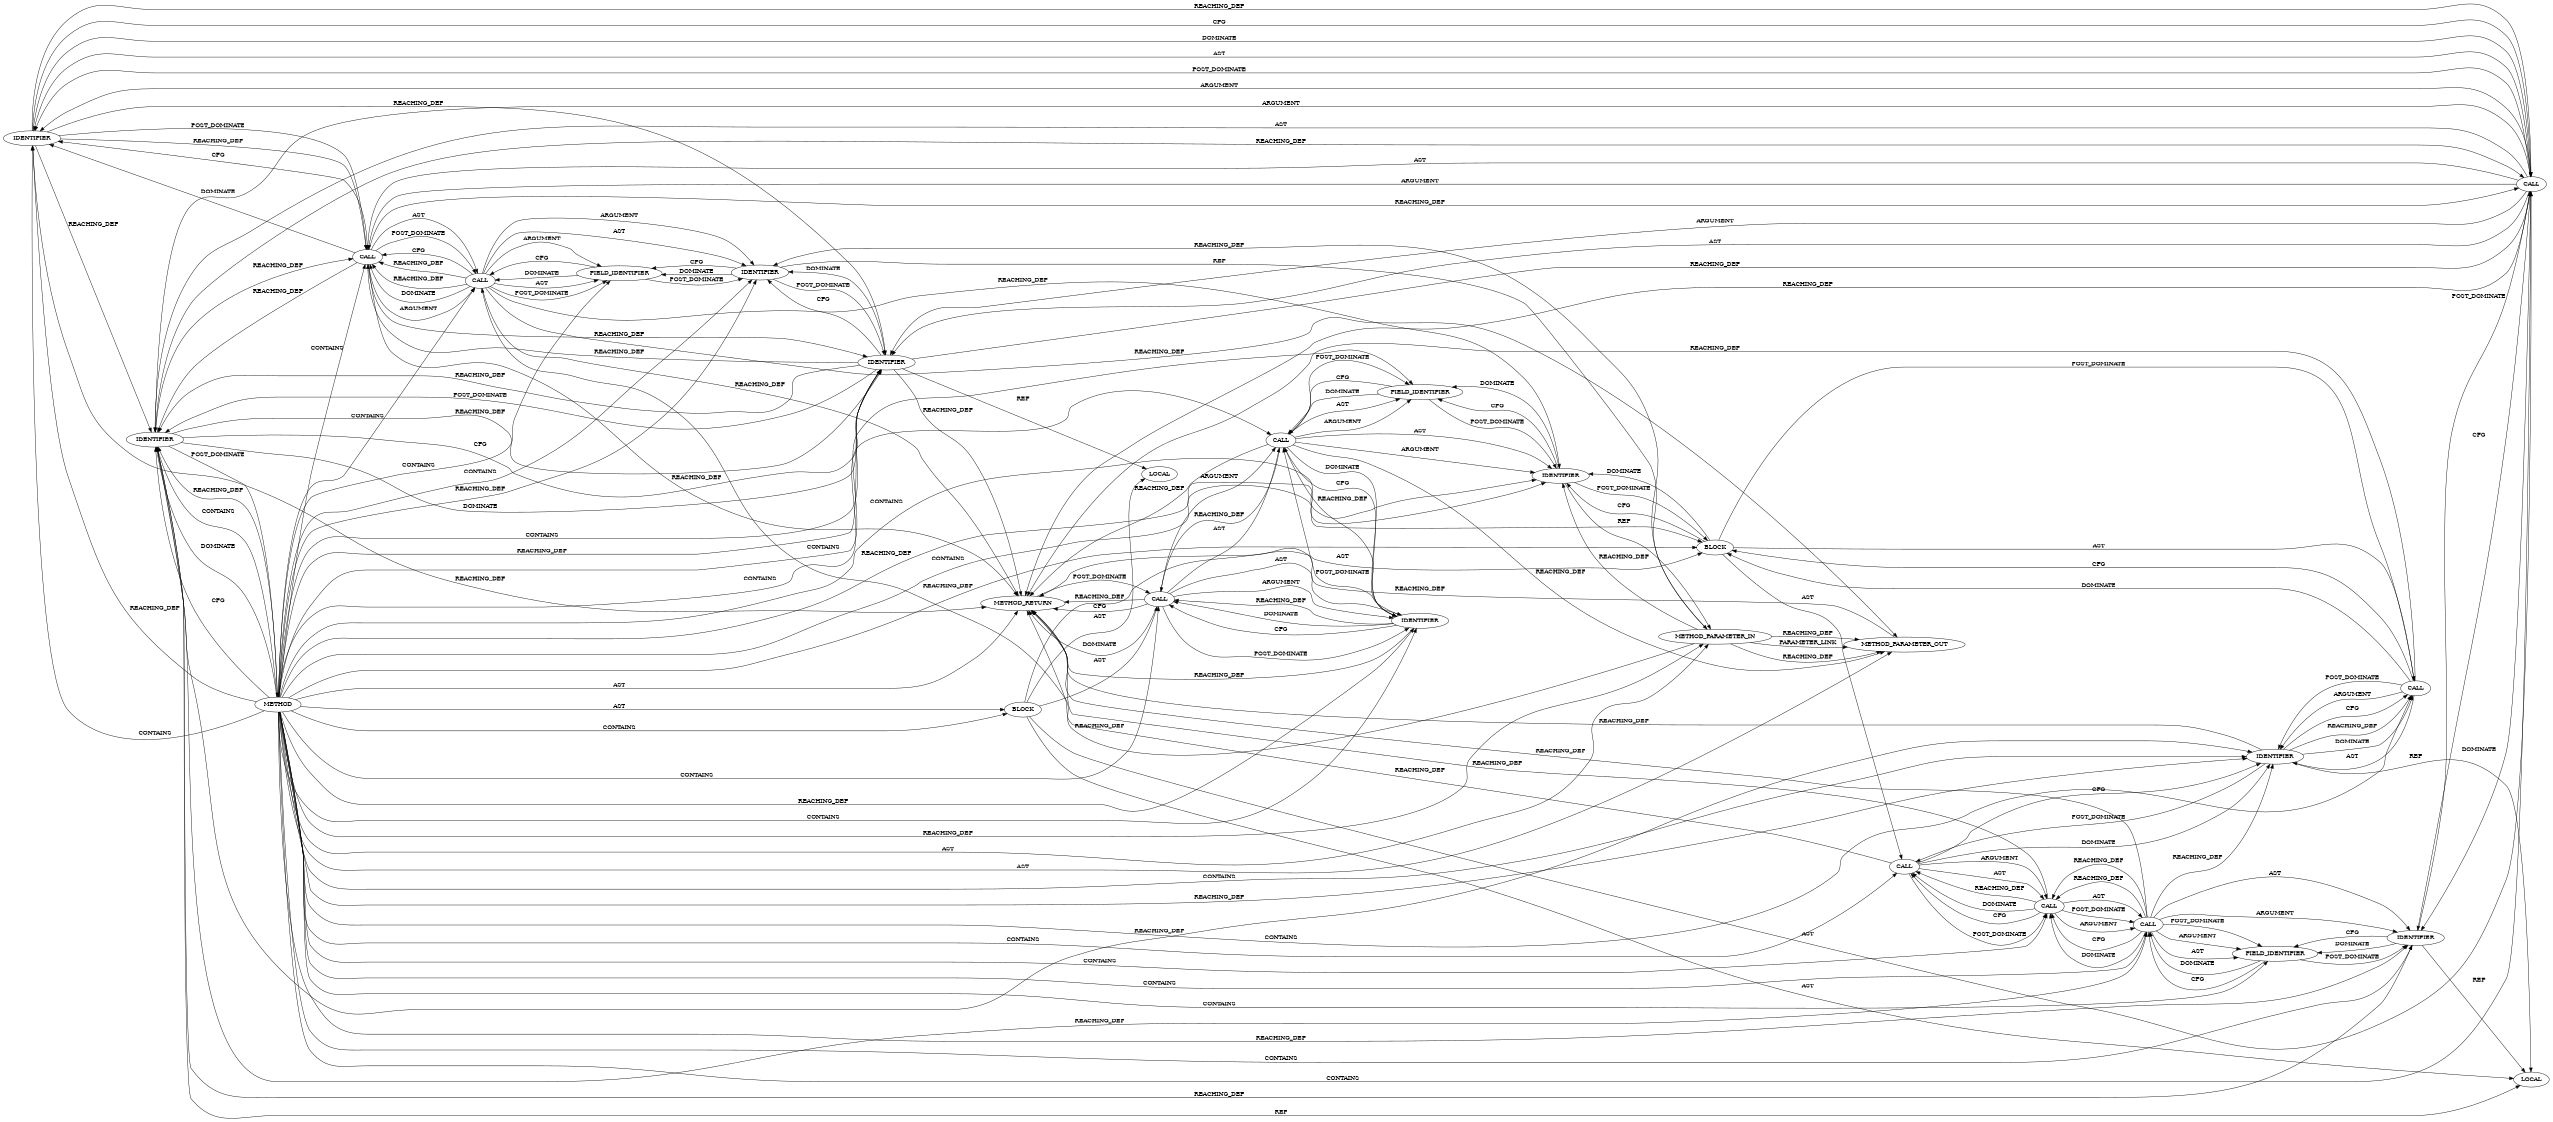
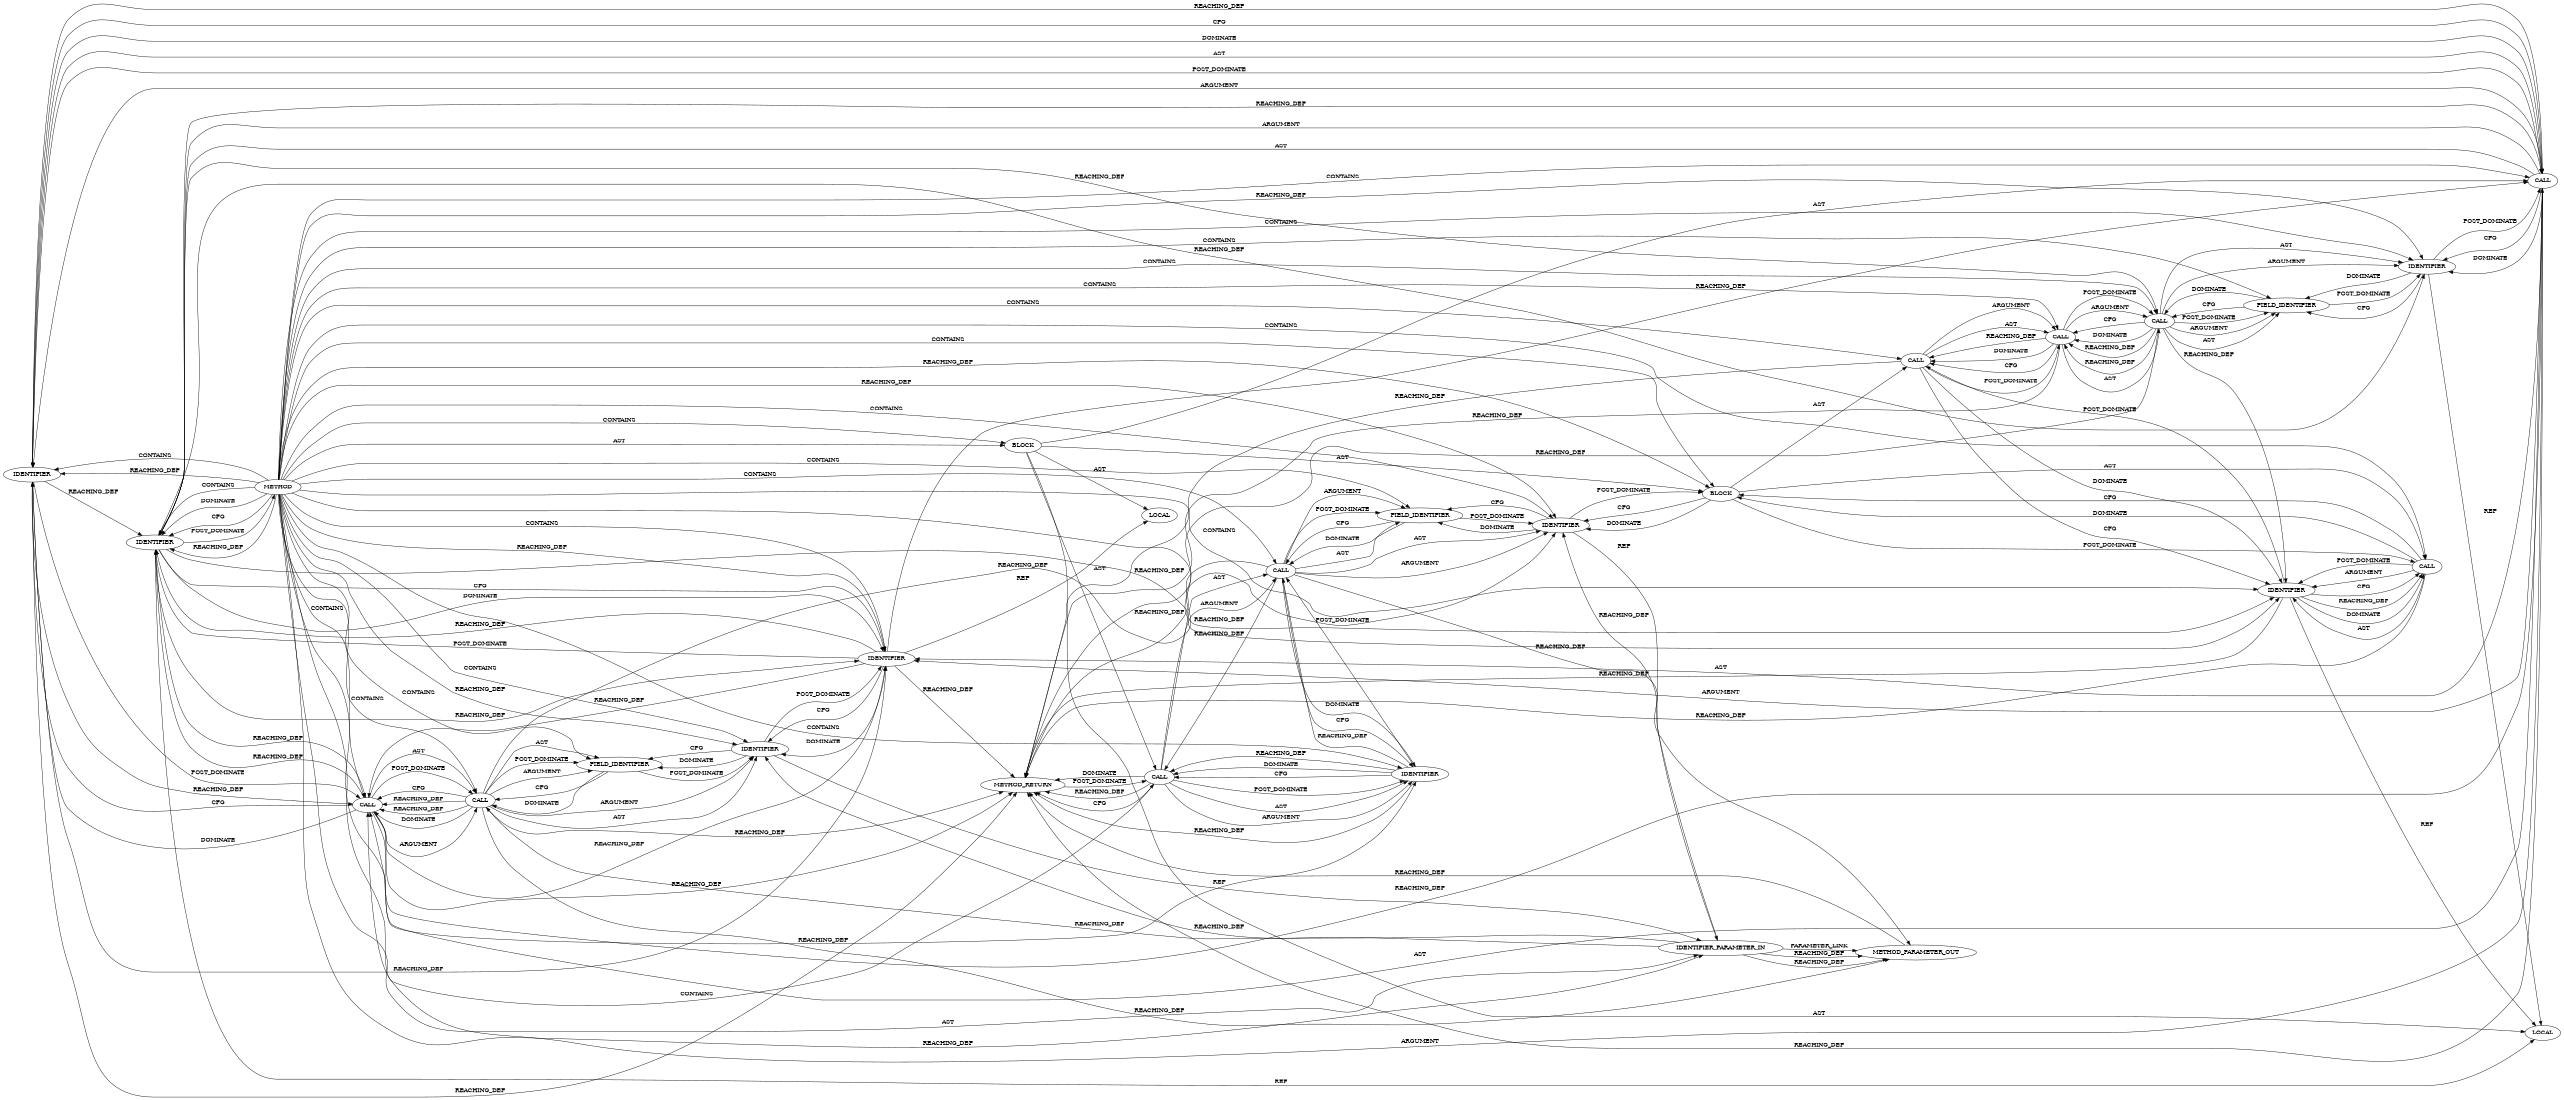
node "METHOD_PARAMETER_IN": label "METHOD_PARAMETER_IN" -> "IDENTIFIER_PARAMETER_IN"
edge "METHOD" -> "METHOD_RETURN": removed, label "AST"
edge "METHOD" -> "METHOD_PARAMETER_OUT": removed, label "AST"
